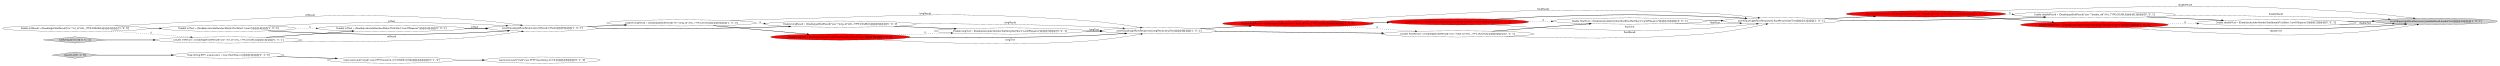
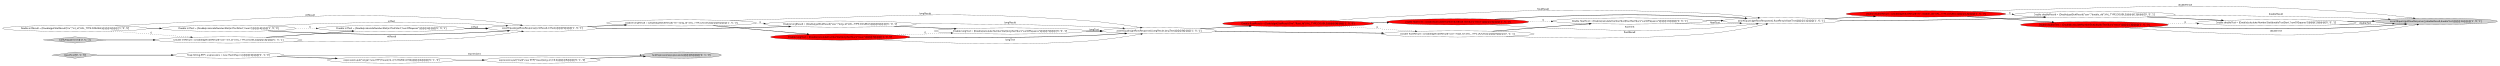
node "testExpressions(expressions)@@@6@@@['0', '1', '0']": added
